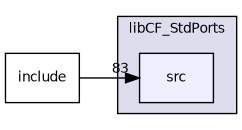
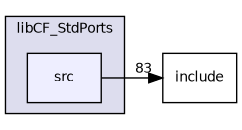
edge "include" -> "src": reversed
